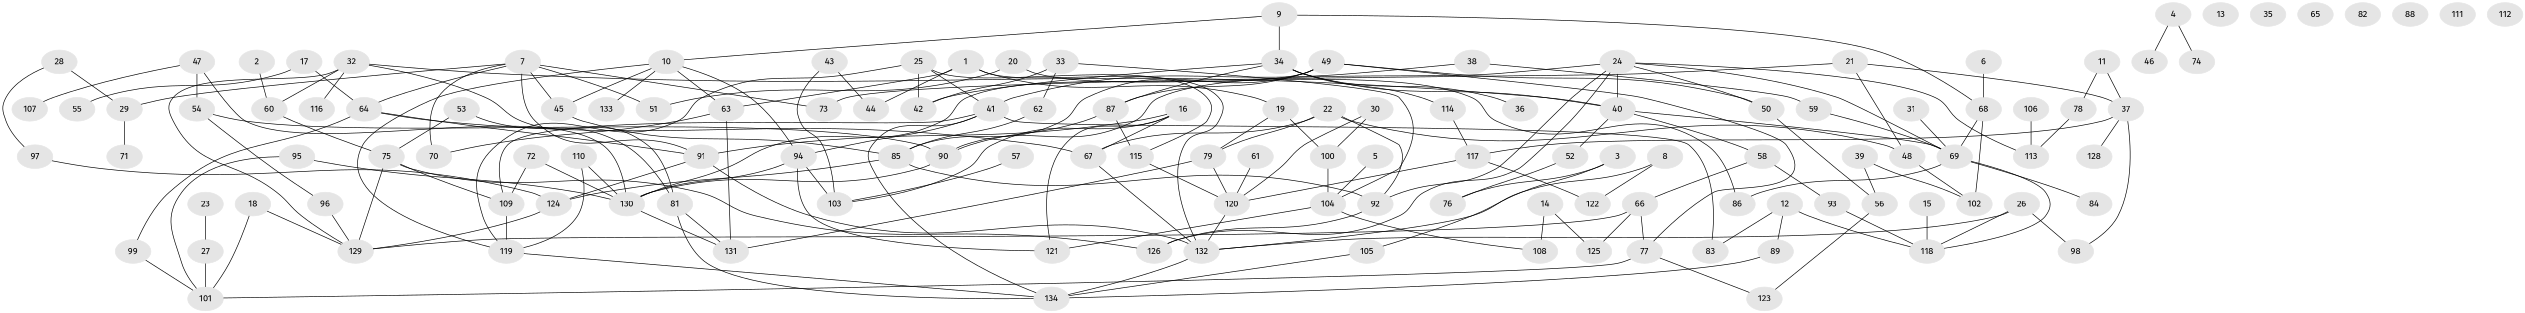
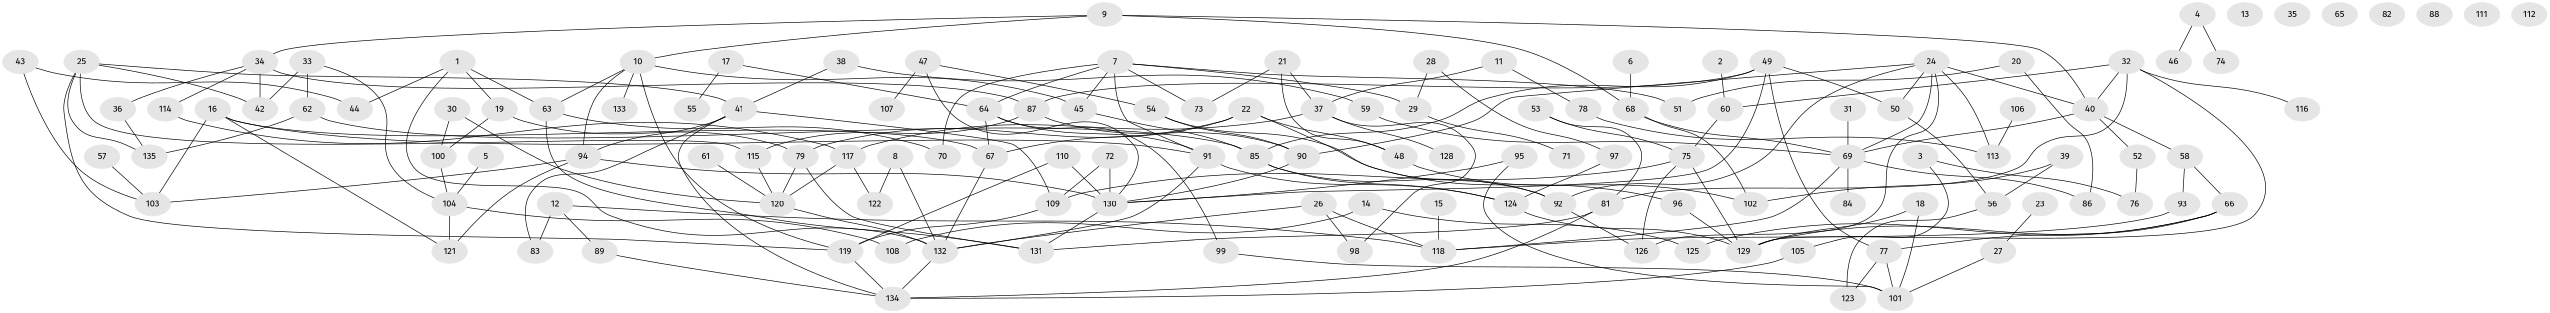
edge "34" -- "40": now "9" -- "40"
node "135": added
